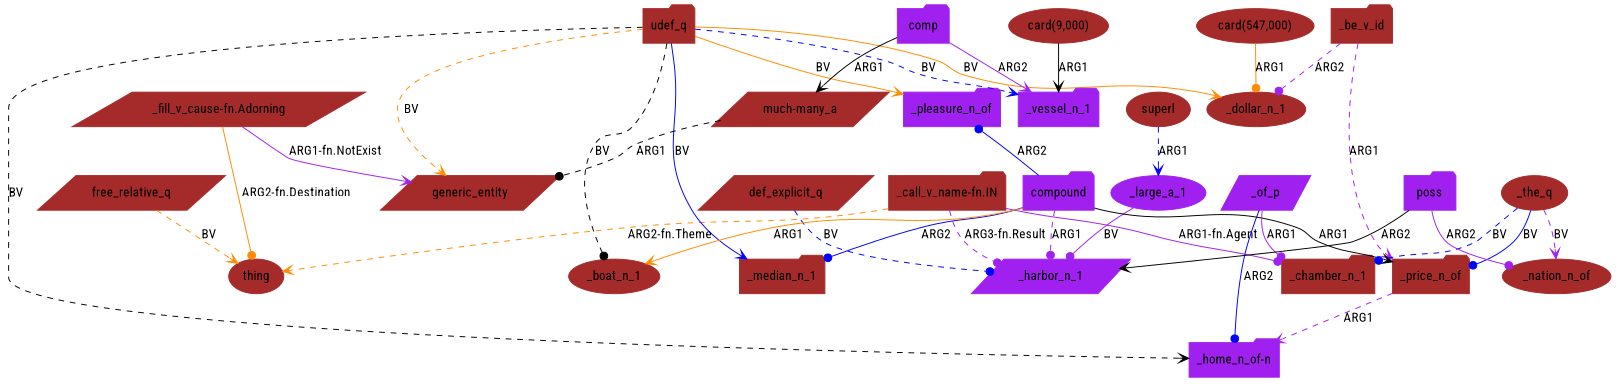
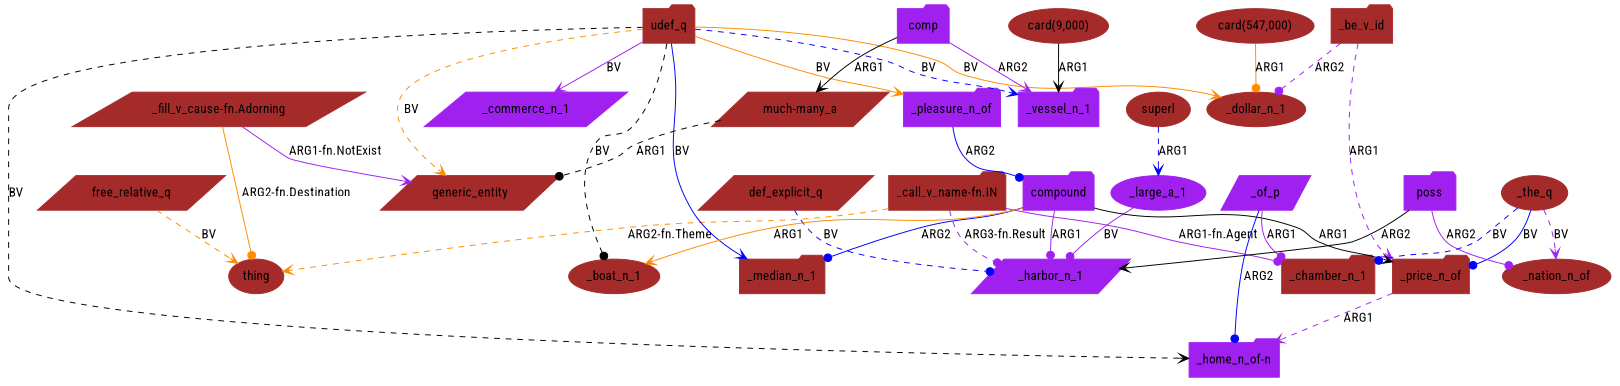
node "_commerce_n_1": added
edge "compound" -> "_pleasure_n_of": reversed
edge "compound" -> "_harbor_n_1": style dashed -> solid
